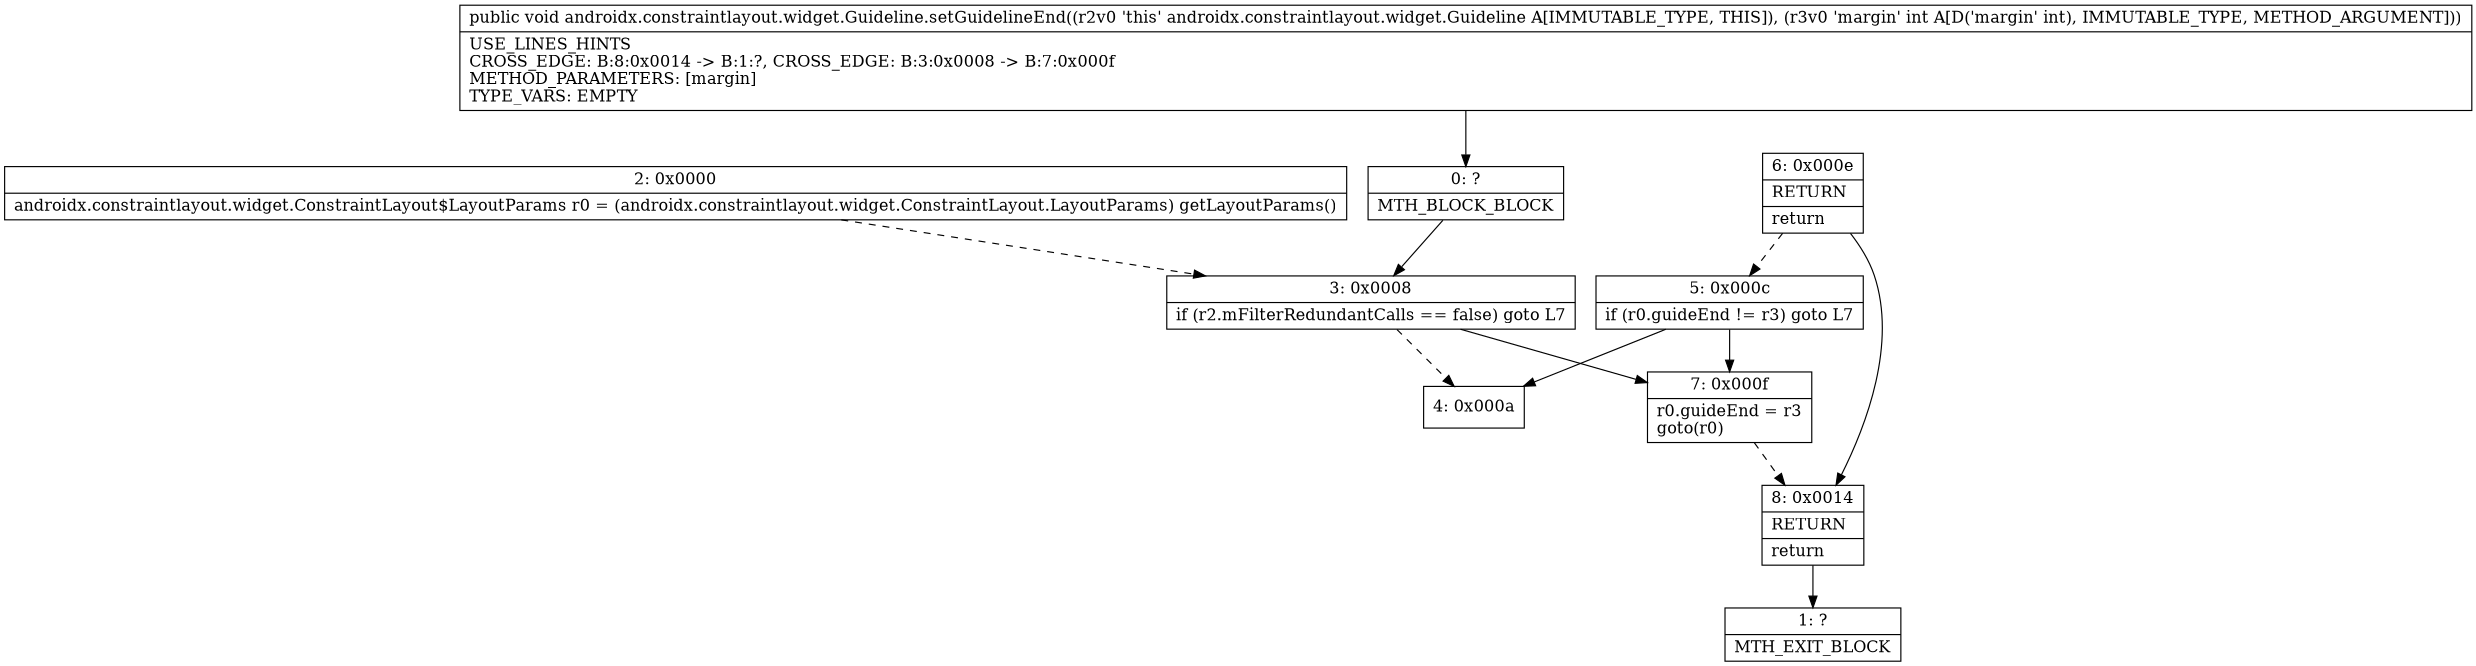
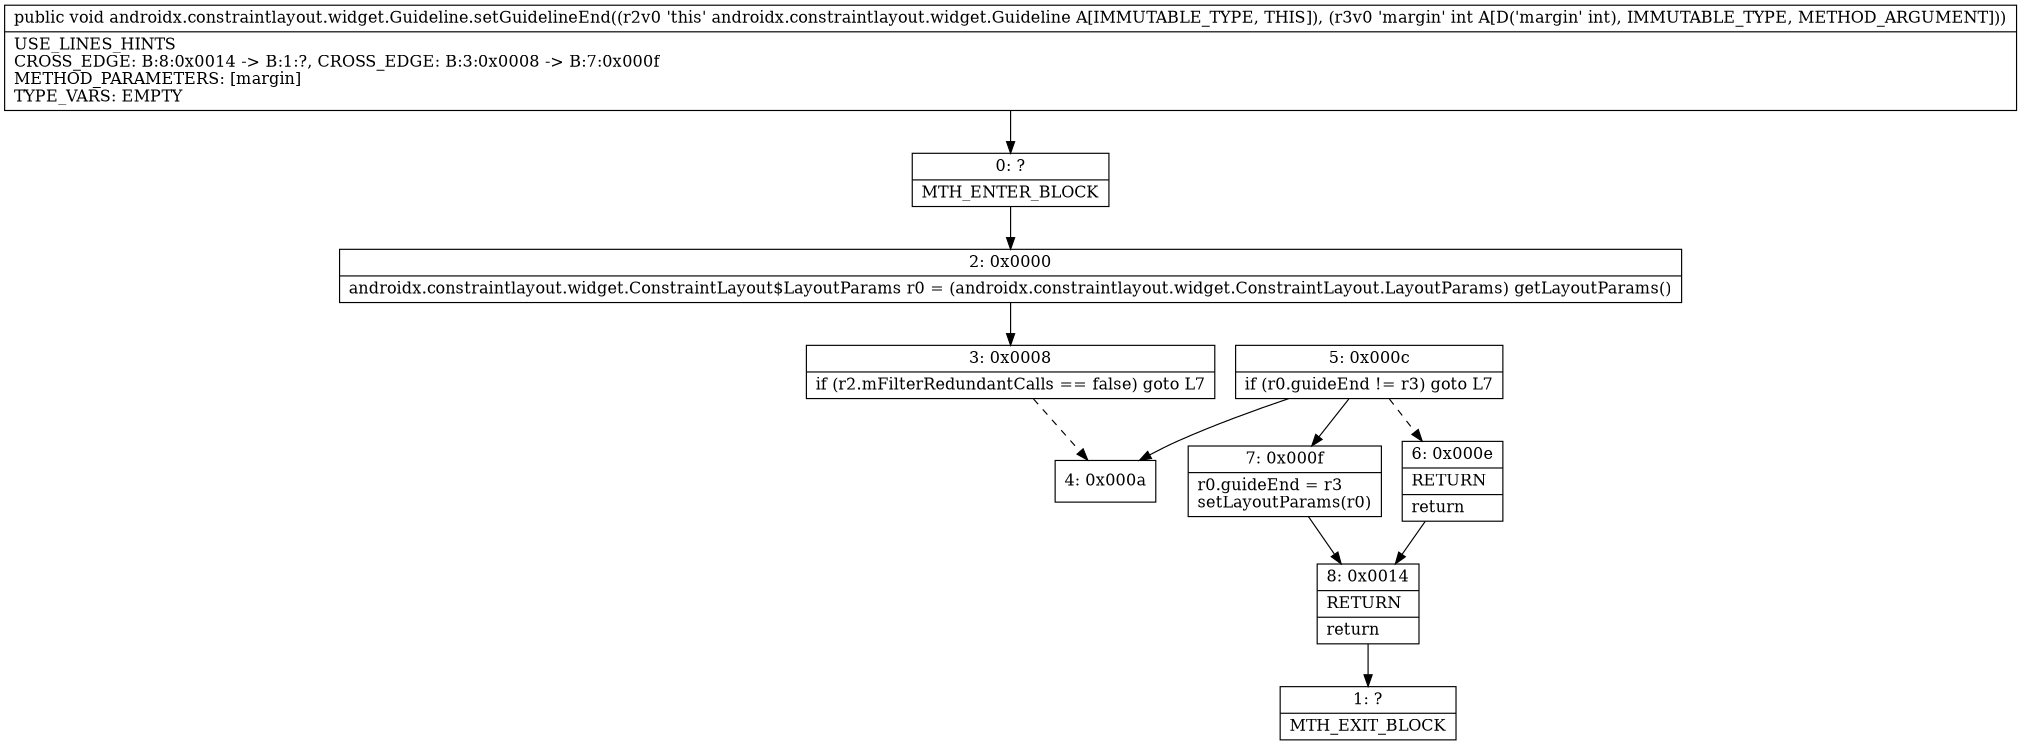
node "0: ?": text "MTH_BLOCK_BLOCK" -> "MTH_ENTER_BLOCK"
edge "0: ?" -> "3: 0x0008": now "0: ?" -> "2: 0x0000"
edge "2: 0x0000" -> "3: 0x0008": style dashed -> solid
edge "6: 0x000e" -> "5: 0x000c": reversed
edge "3: 0x0008" -> "7: 0x000f": removed
node "7: 0x000f": text "goto(r0)" -> "setLayoutParams(r0)"
edge "7: 0x000f" -> "8: 0x0014": style dashed -> solid
